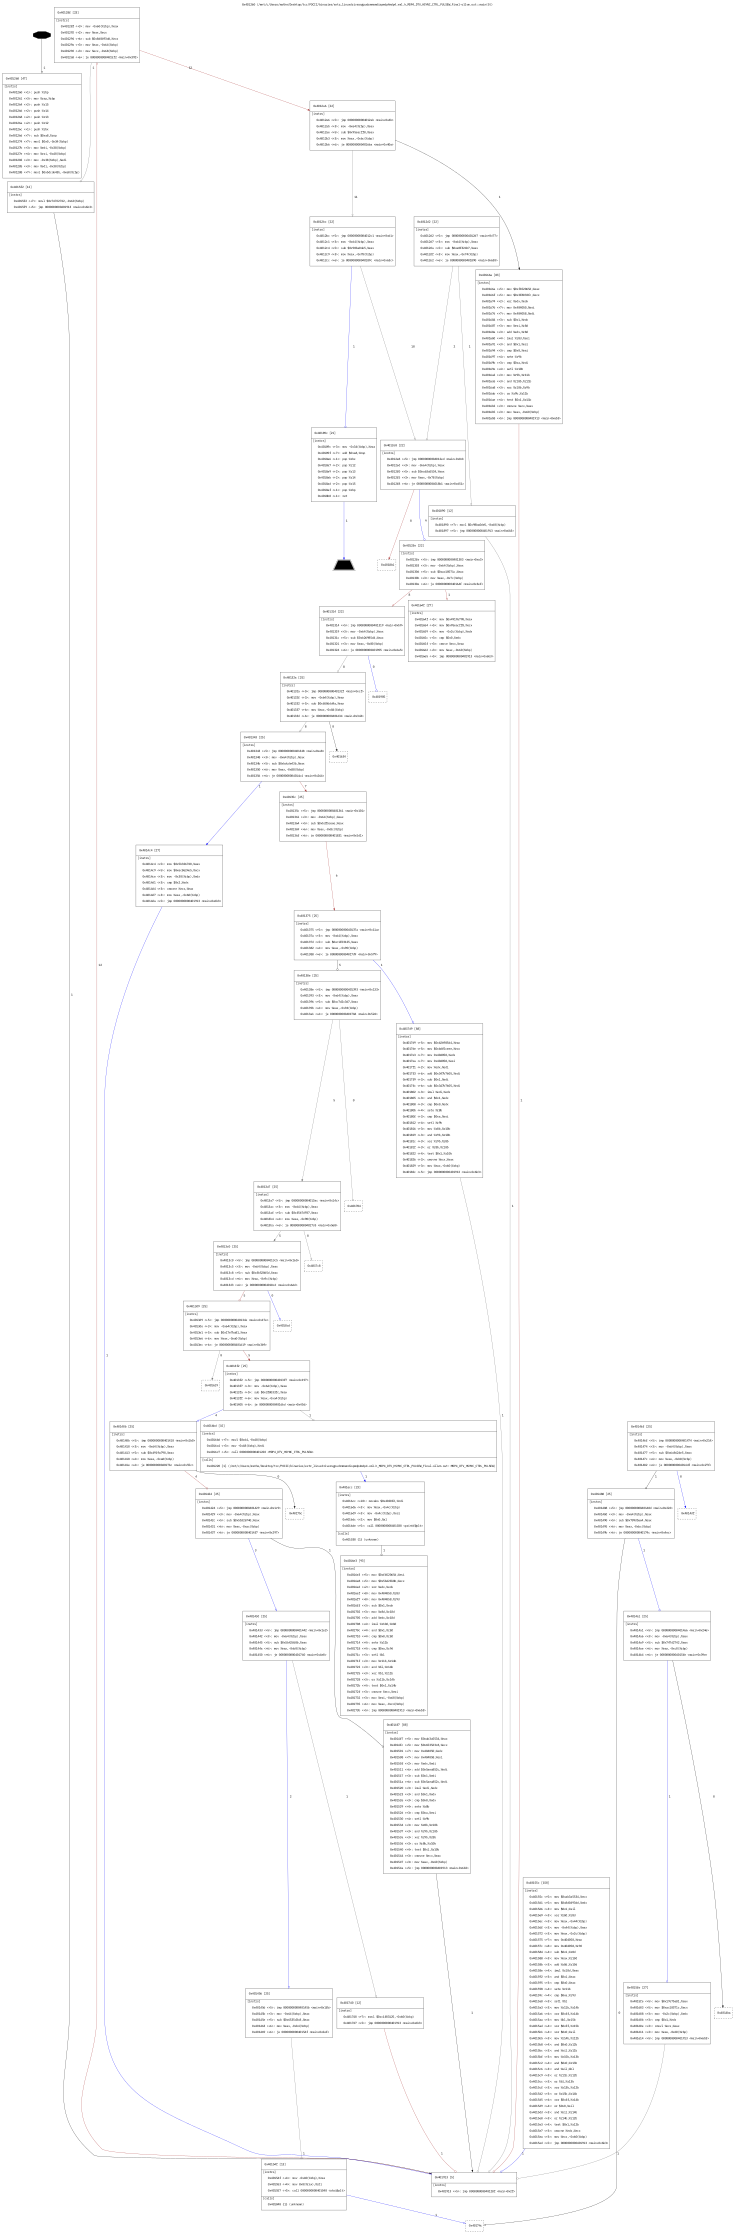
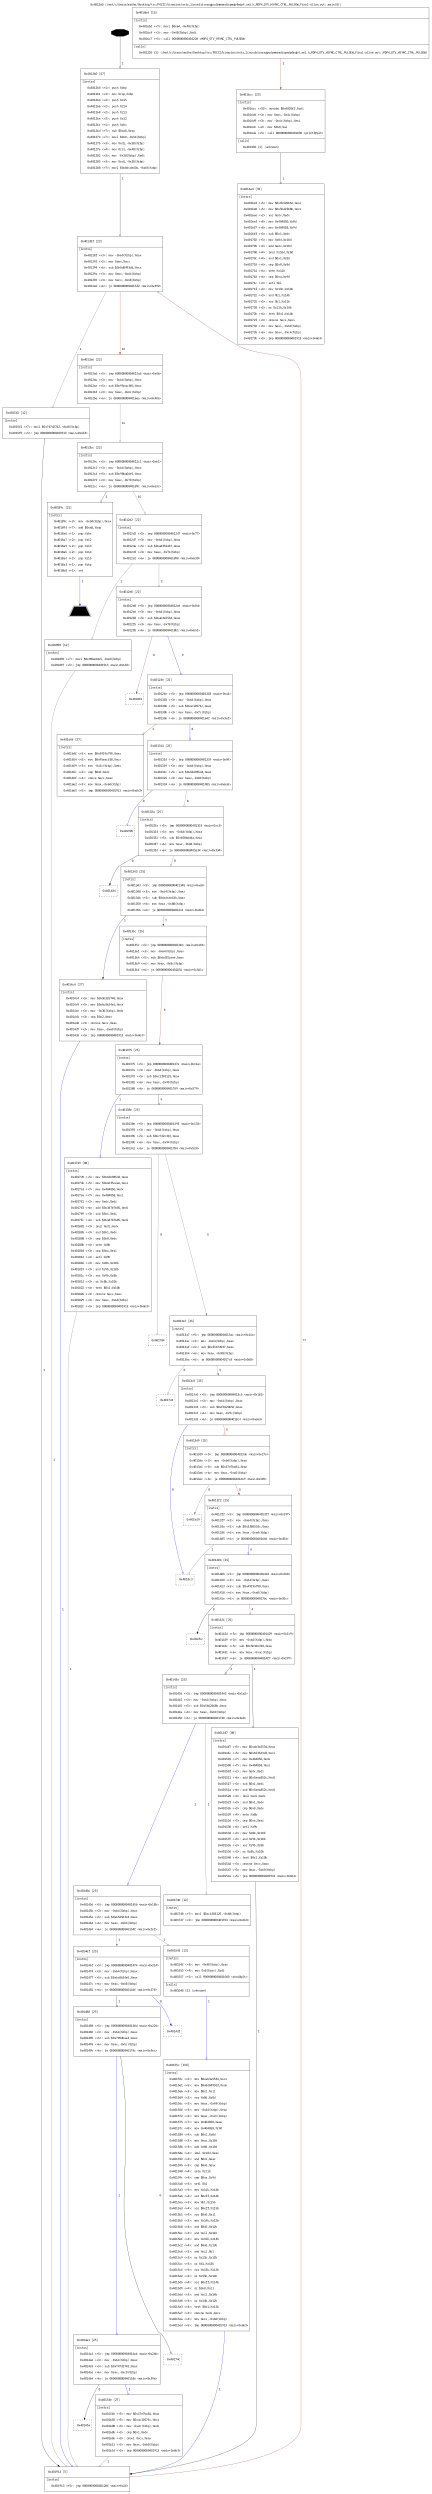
edge "0x401260 [47]" -> "0x40128f [23]": added, label "1"
node "0x40166a [83]": removed
edge "0x4012bc [22]" -> "0x4012e8 [22]": now "0x4012bc [22]" -> "0x4012d2 [22]"
edge "0x4012fe [22]" -> "0x401314 [22]": color brown -> blue
edge "0x4013f2 [25]" -> "0x4016bd [15]": now "0x4013f2 [25]" -> "0x4018cd"
edge "0x4016bd [15]" -> "0x4016cc [23]": color blue -> brown
edge "0x401424 [25]" -> "0x40143d [25]": color blue -> black
edge "0x401456 [25]" -> "0x40146f [25]": added, label "1"
edge "0x401740 [12]" -> "0x401913 [5]": removed, label "1"
edge "0x40154f [13]" -> "0x40174c": now "0x40154f [13]" -> "0x40155c [150]"
